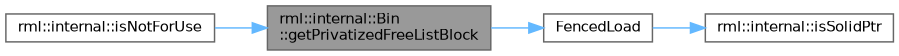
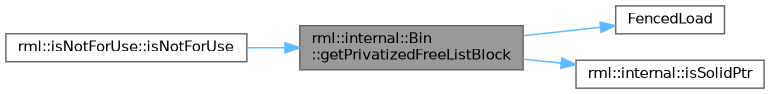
node "rml::internal::isNotForUse": label "rml::internal::isNotForUse" -> "rml::isNotForUse::isNotForUse"
edge "FencedLoad" -> "rml::internal::isSolidPtr": now "rml::internal::Bin ::getPrivatizedFreeListBlock" -> "rml::internal::isSolidPtr"
